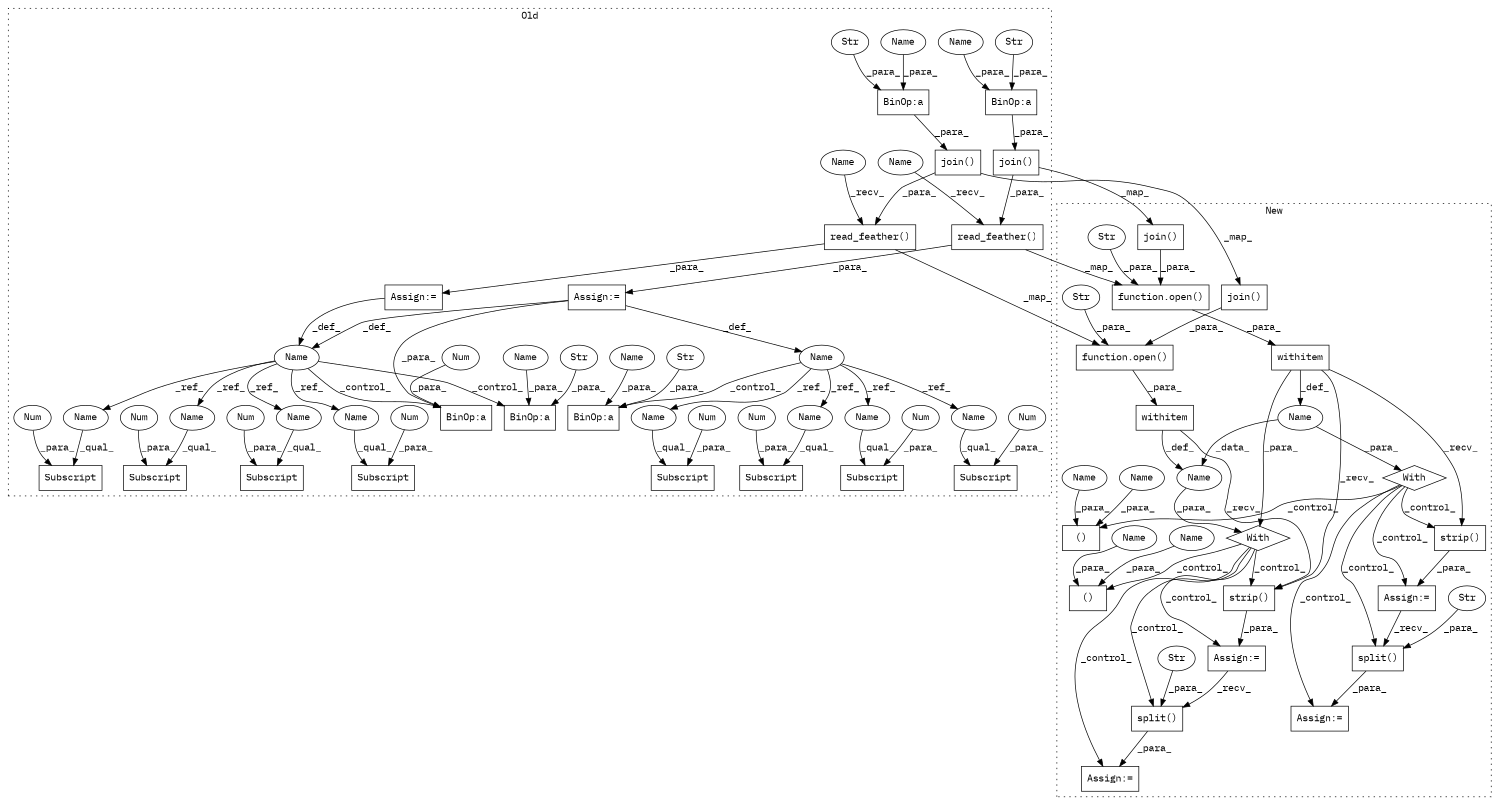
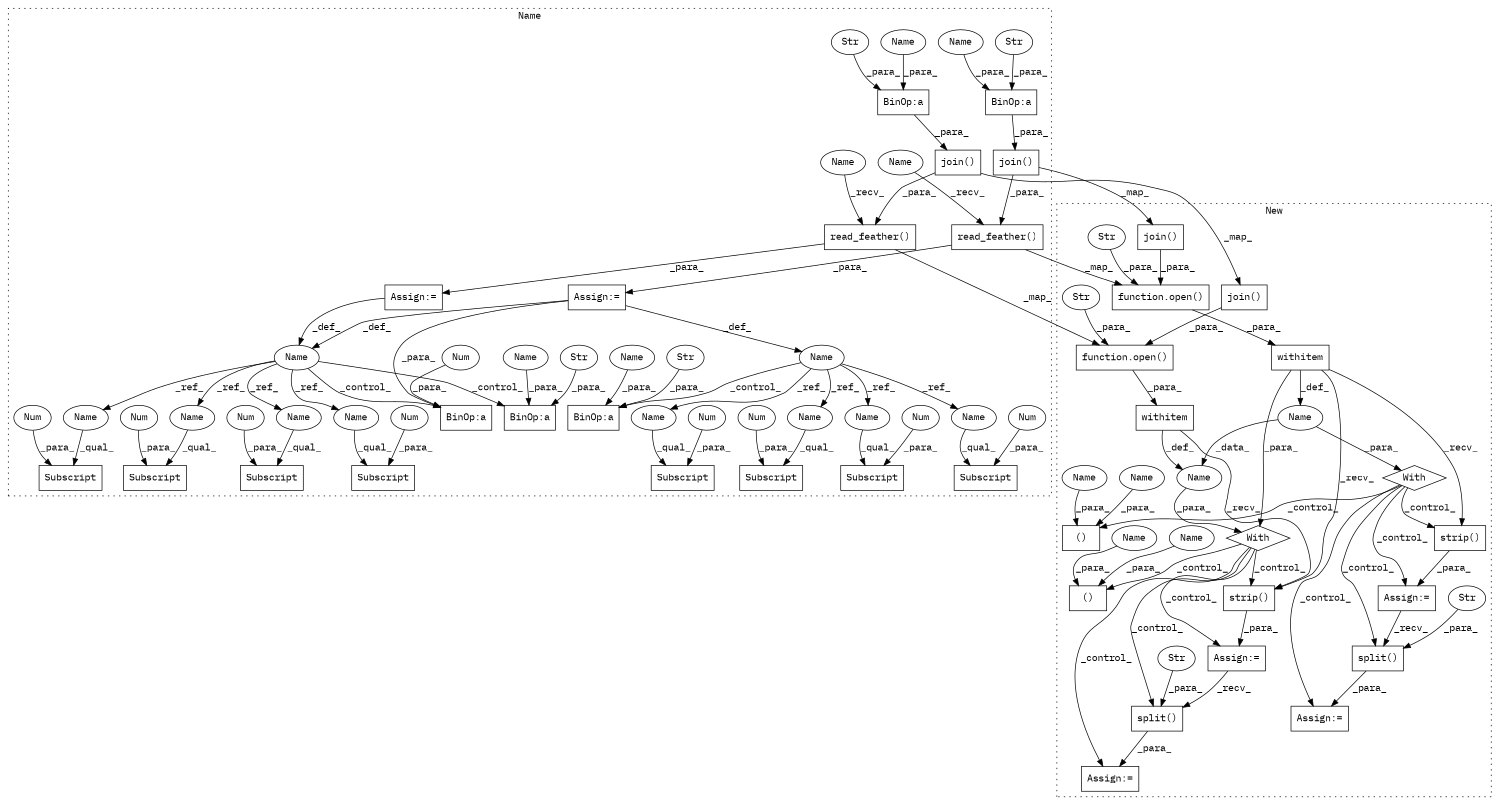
cluster "Old": label "Old" -> "Name"
